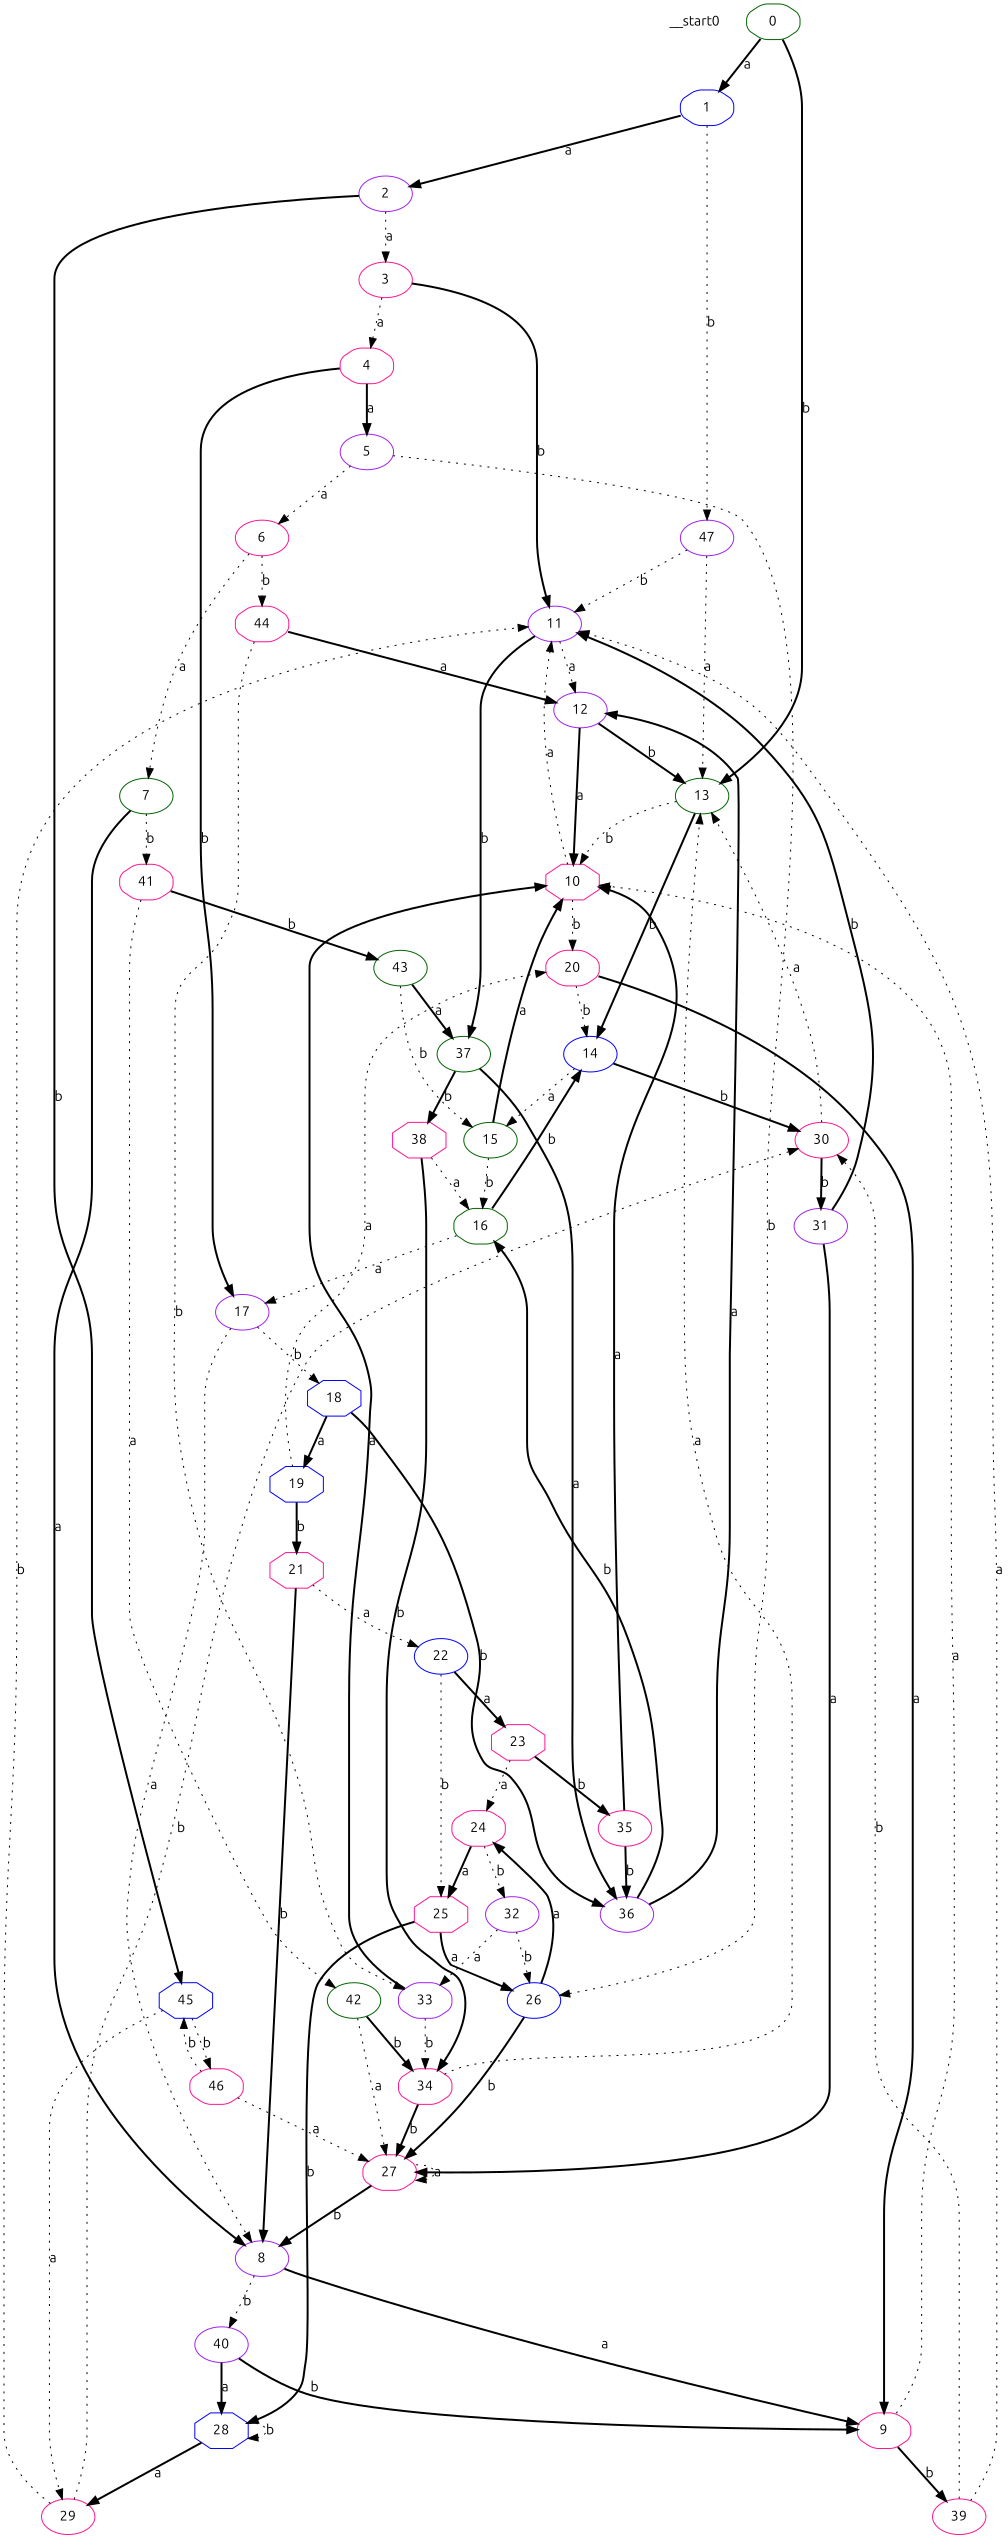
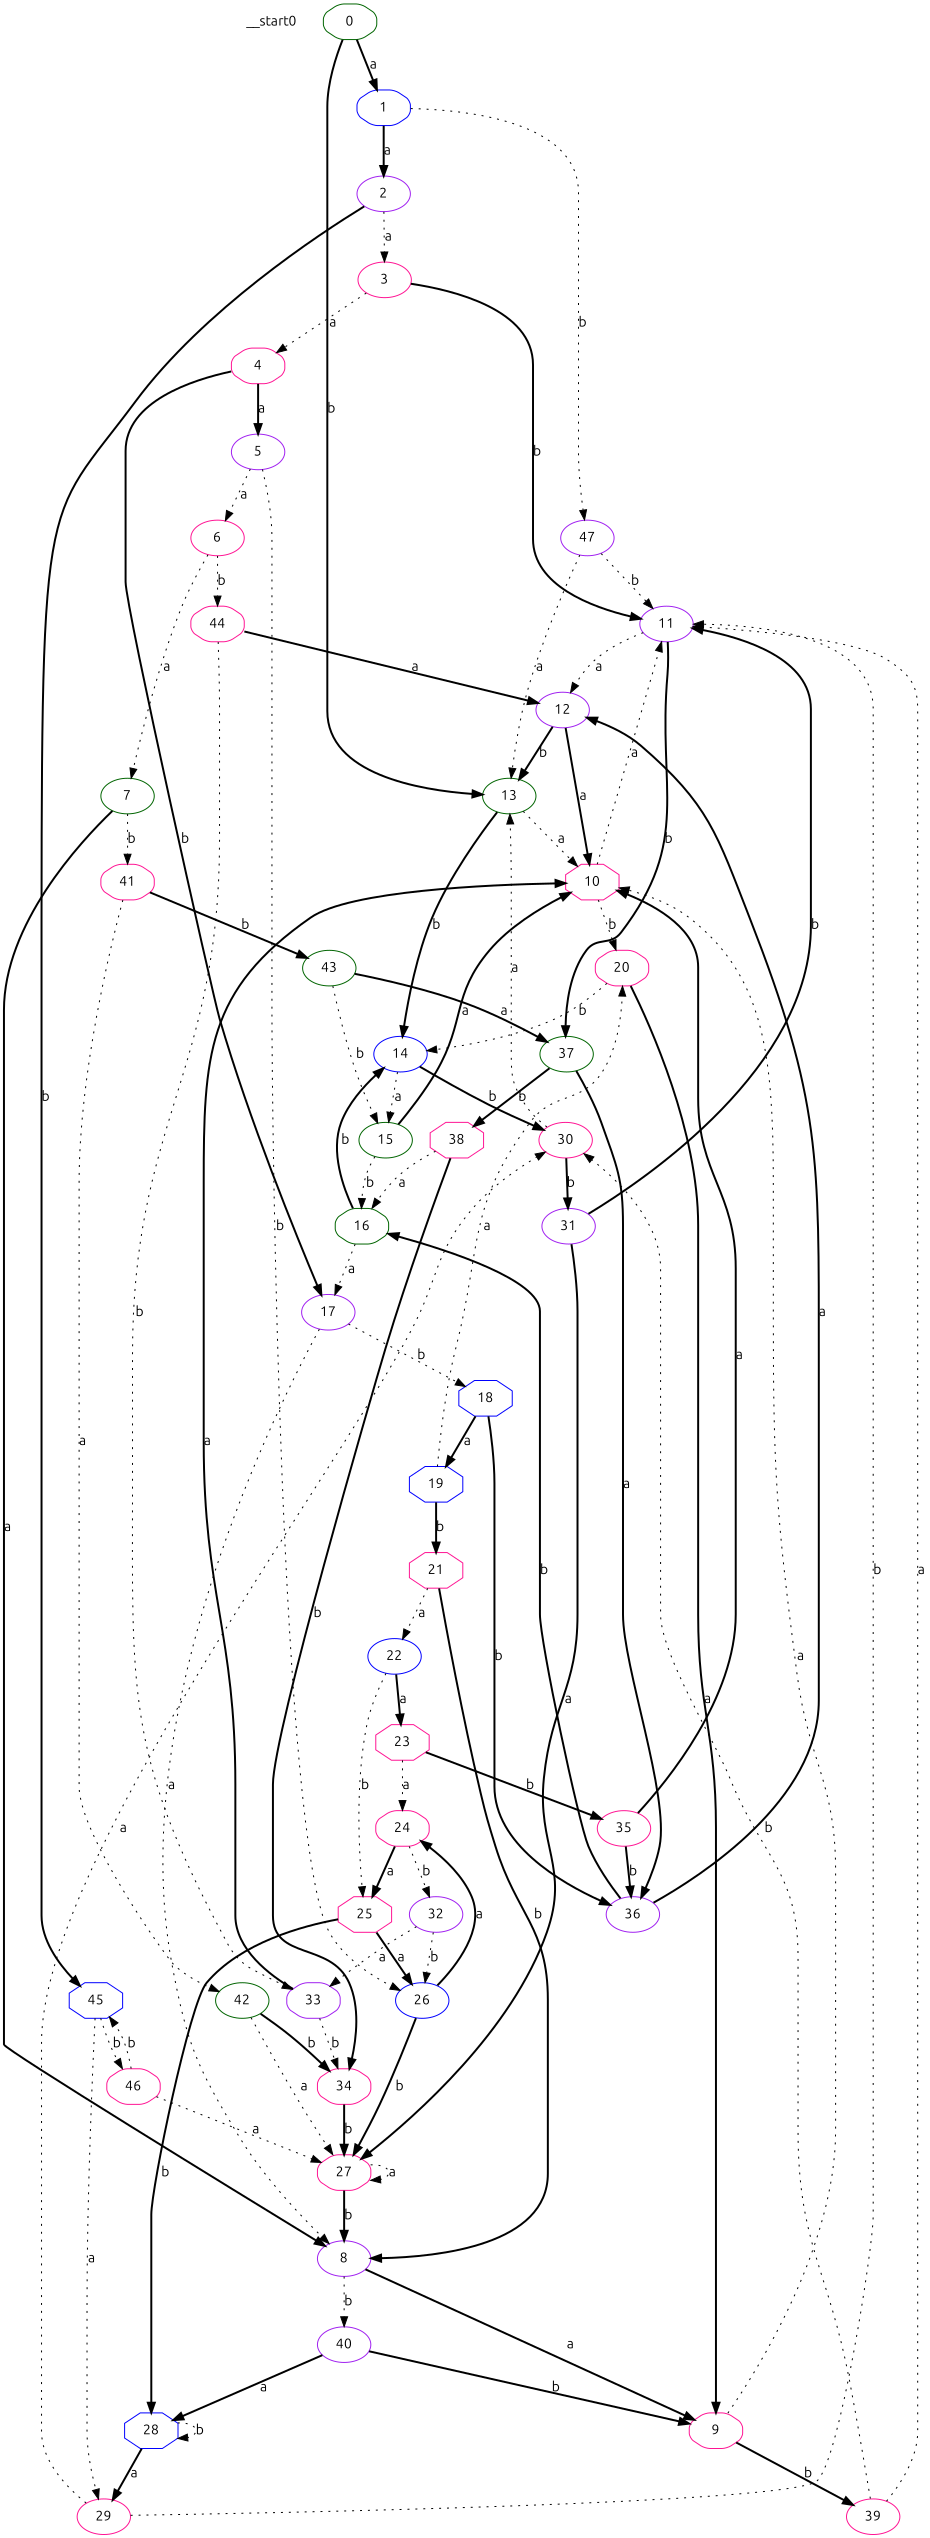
edge "13" -> "10": label "b" -> "a"
edge "34" -> "13": removed, label "a"
edge "29" -> "30": label "b" -> "a"
